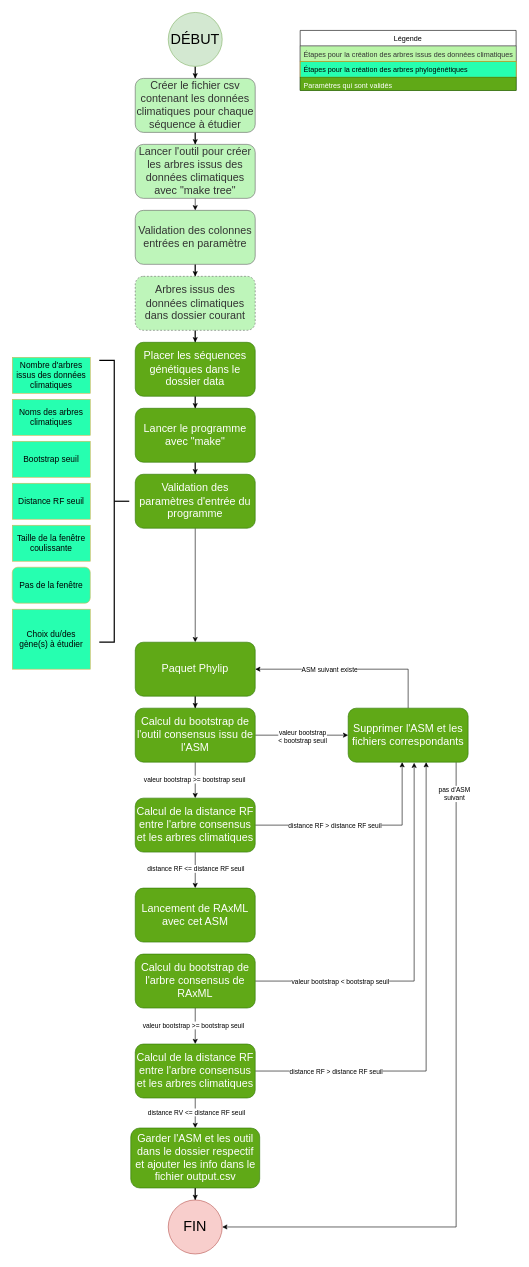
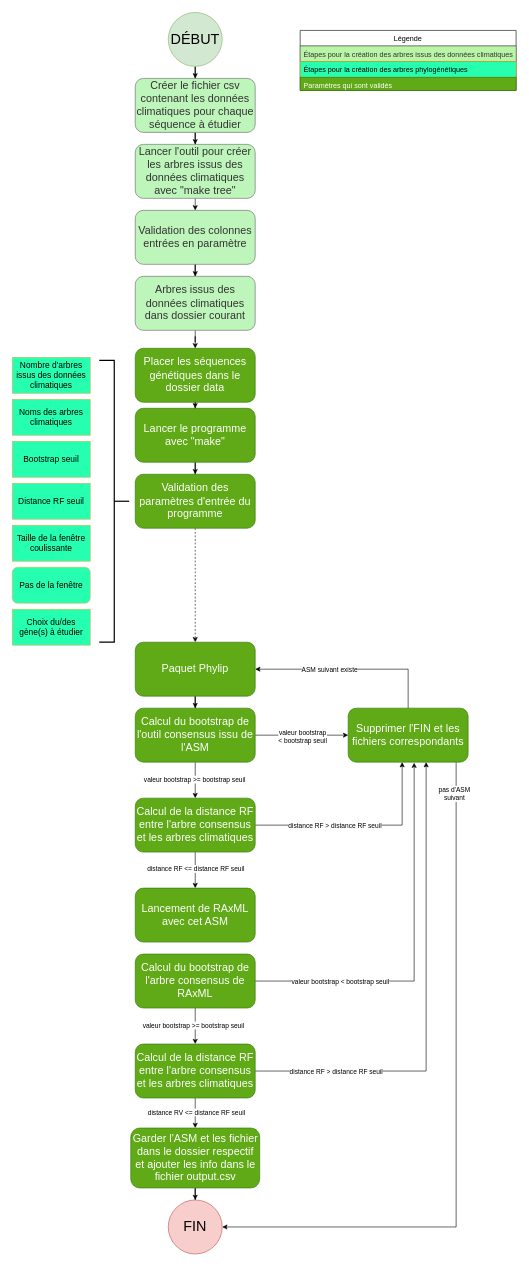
node "Arbres issus des données climatiques dans dossier courant": style dashed -> solid
node "Placer les séquences génétiques dans le dossier data": moved (195, 369) -> (195, 375)
edge "Validation des paramètres d'entrée du programme" -> "Paquet Phylip": style solid -> dashed
node "Choix du/des gène(s) à étudier": size 78x60 -> 78x36
node "Supprimer l'ASM et les fichiers correspondants": label "Supprimer l'ASM et les fichiers correspondants" -> "Supprimer l'FIN et les fichiers correspondants"
node "Garder l'ASM et les outil dans le dossier respectif et ajouter les info dans le fichier output.csv": label "Garder l'ASM et les outil dans le dossier respectif et ajouter les info dans le fichier output.csv" -> "Garder l'ASM et les fichier dans le dossier respectif et ajouter les info dans le fichier output.csv"
